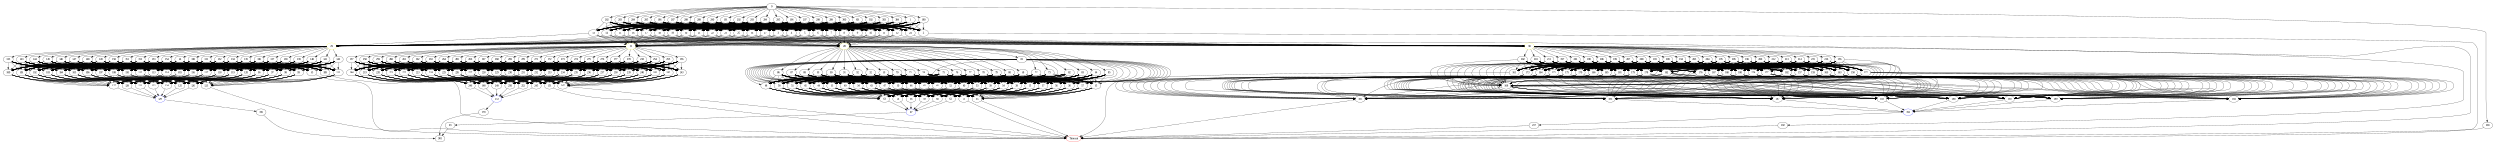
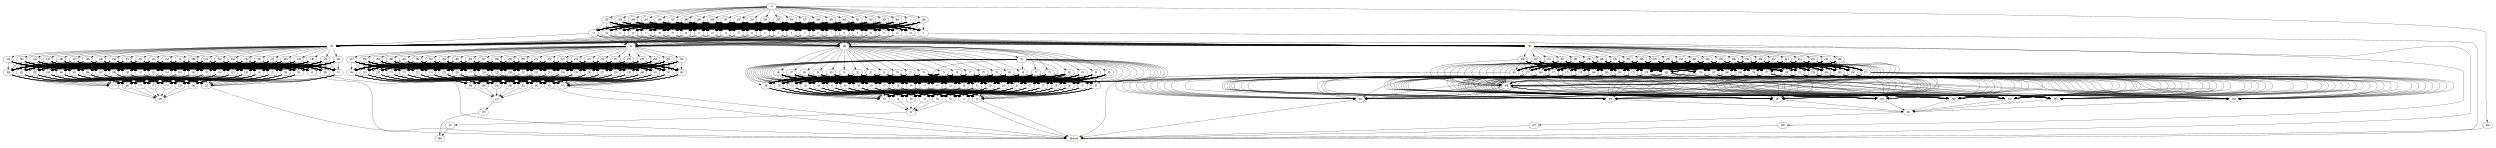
edge "81" -> "35": now "81" -> "68"
edge "156" -> "168": now "162" -> "168"
node "155": removed
